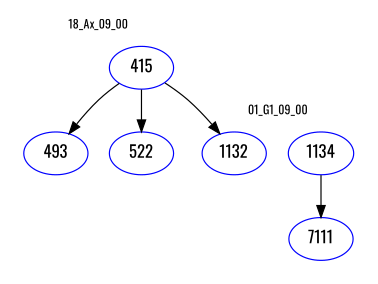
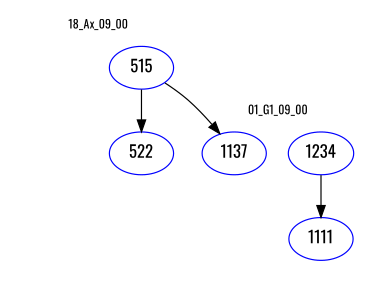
node "415": label "415" -> "515"
node "493": removed
node "1132": label "1132" -> "1137"
node "1134": label "1134" -> "1234"
node "7111": label "7111" -> "1111"
